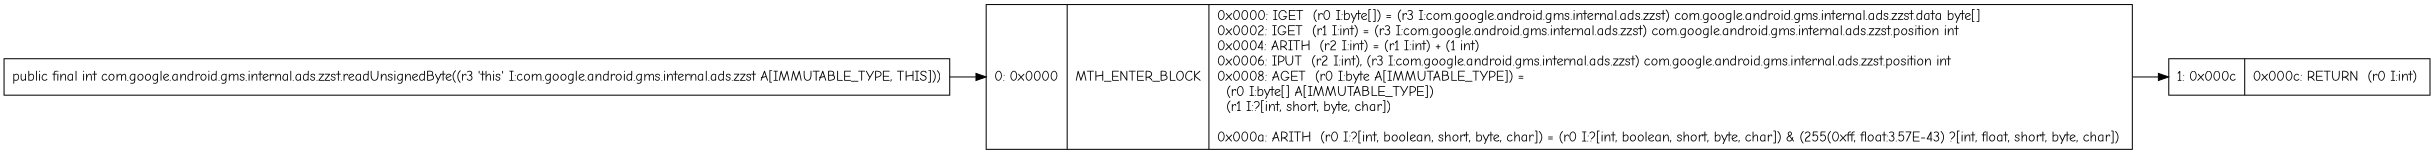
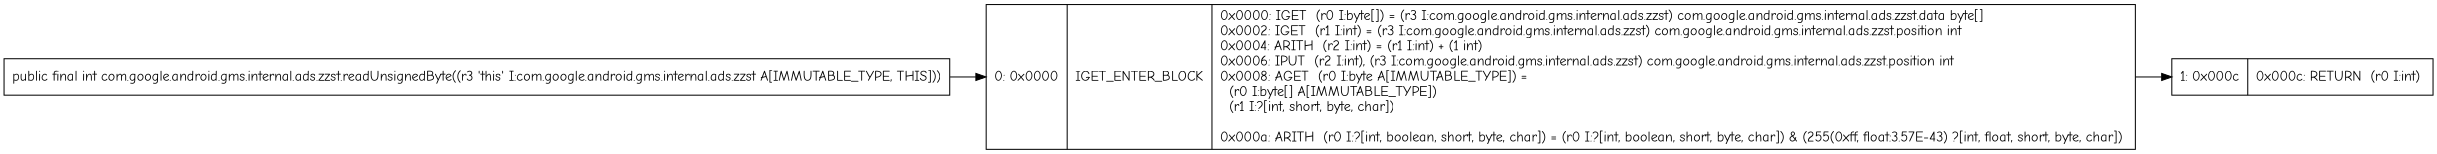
node "0: 0x0000": text "MTH_ENTER_BLOCK" -> "IGET_ENTER_BLOCK"
